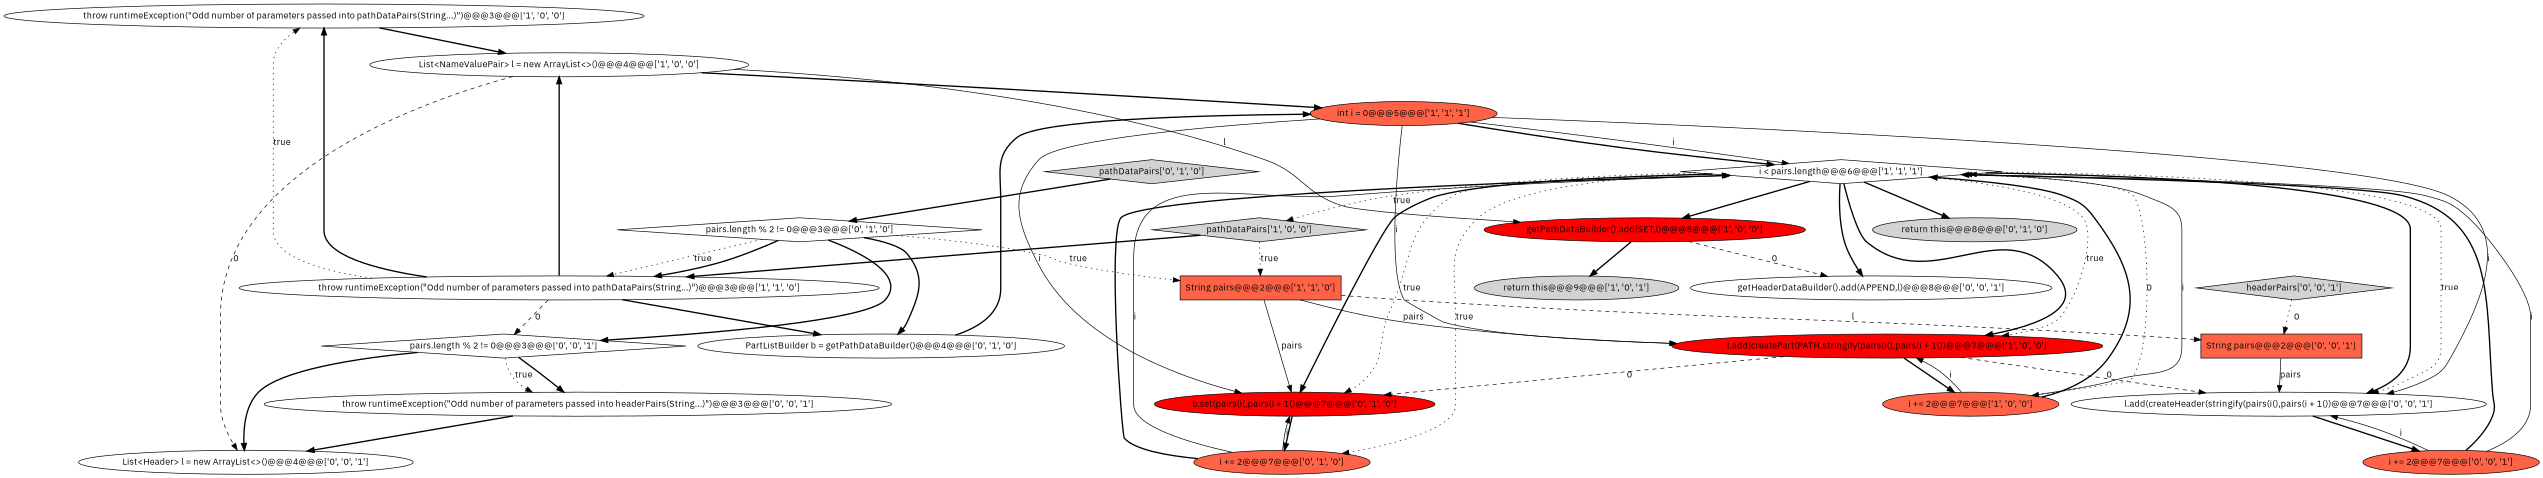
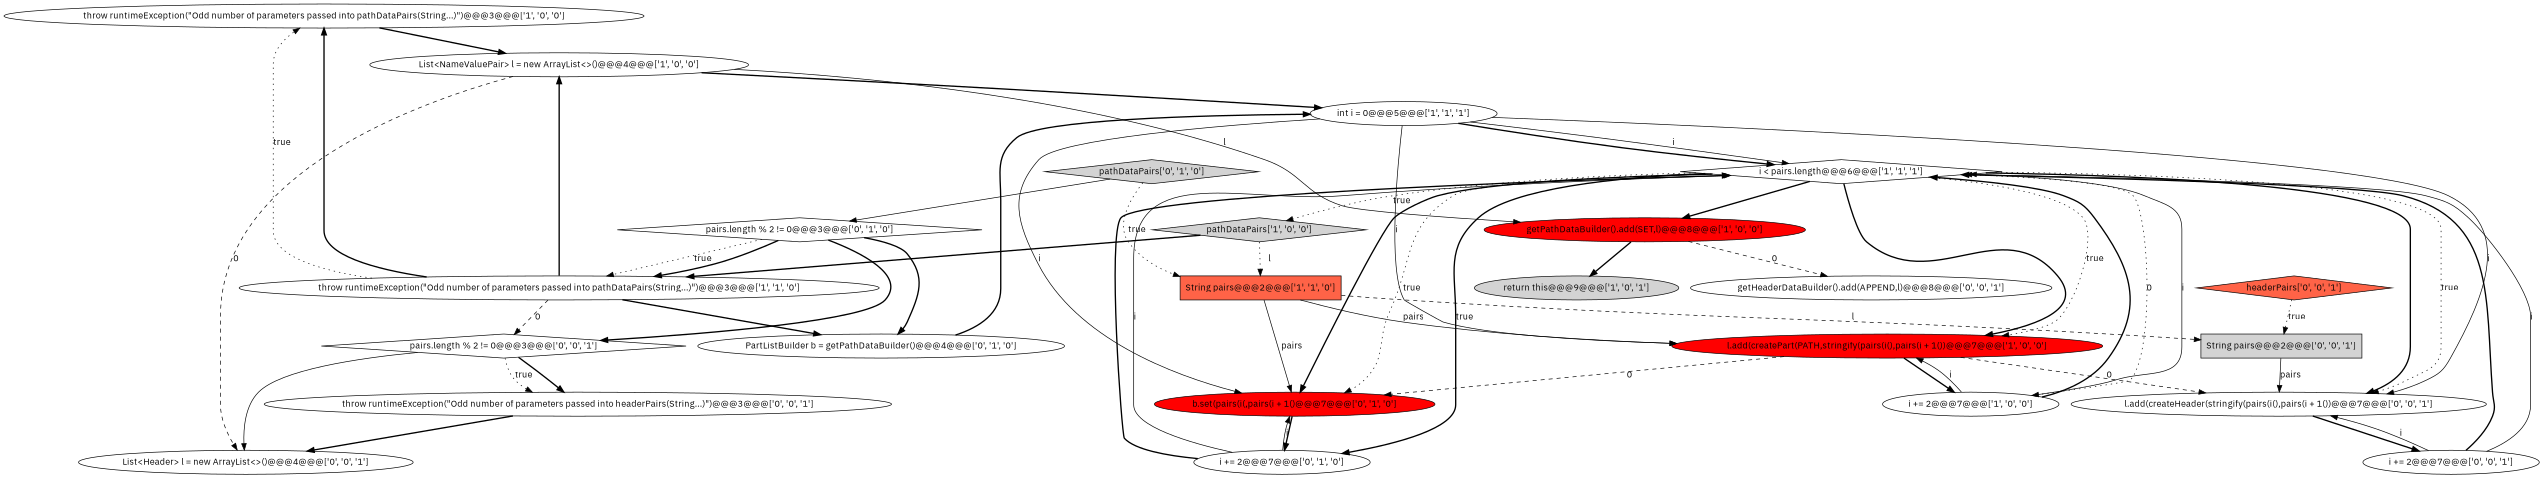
node "int i = 0@@@5@@@['1', '1', '1']": fillcolor tomato -> white
edge "pathDataPairs['0', '1', '0']" -> "pairs.length % 2 != 0@@@3@@@['0', '1', '0']": style bold -> solid
edge "i < pairs.length@@@6@@@['1', '1', '1']" -> "getHeaderDataBuilder().add(APPEND,l)@@@8@@@['0', '0', '1']": removed
node "return this@@@8@@@['0', '1', '0']": removed
edge "i < pairs.length@@@6@@@['1', '1', '1']" -> "i += 2@@@7@@@['0', '1', '0']": style dotted -> bold
edge "pairs.length % 2 != 0@@@3@@@['0', '1', '0']" -> "String pairs@@@2@@@['1', '1', '0']": now "pathDataPairs['0', '1', '0']" -> "String pairs@@@2@@@['1', '1', '0']"
edge "pathDataPairs['1', '0', '0']" -> "String pairs@@@2@@@['1', '1', '0']": label "true" -> "l"
node "headerPairs['0', '0', '1']": fillcolor lightgray -> tomato
edge "headerPairs['0', '0', '1']" -> "String pairs@@@2@@@['0', '0', '1']": label "0" -> "true"
node "String pairs@@@2@@@['0', '0', '1']": fillcolor tomato -> lightgray
edge "pairs.length % 2 != 0@@@3@@@['0', '0', '1']" -> "List<Header> l = new ArrayList<>()@@@4@@@['0', '0', '1']": style bold -> solid
node "i += 2@@@7@@@['1', '0', '0']": fillcolor tomato -> white
node "i += 2@@@7@@@['0', '1', '0']": fillcolor tomato -> white
node "i += 2@@@7@@@['0', '0', '1']": fillcolor tomato -> white
